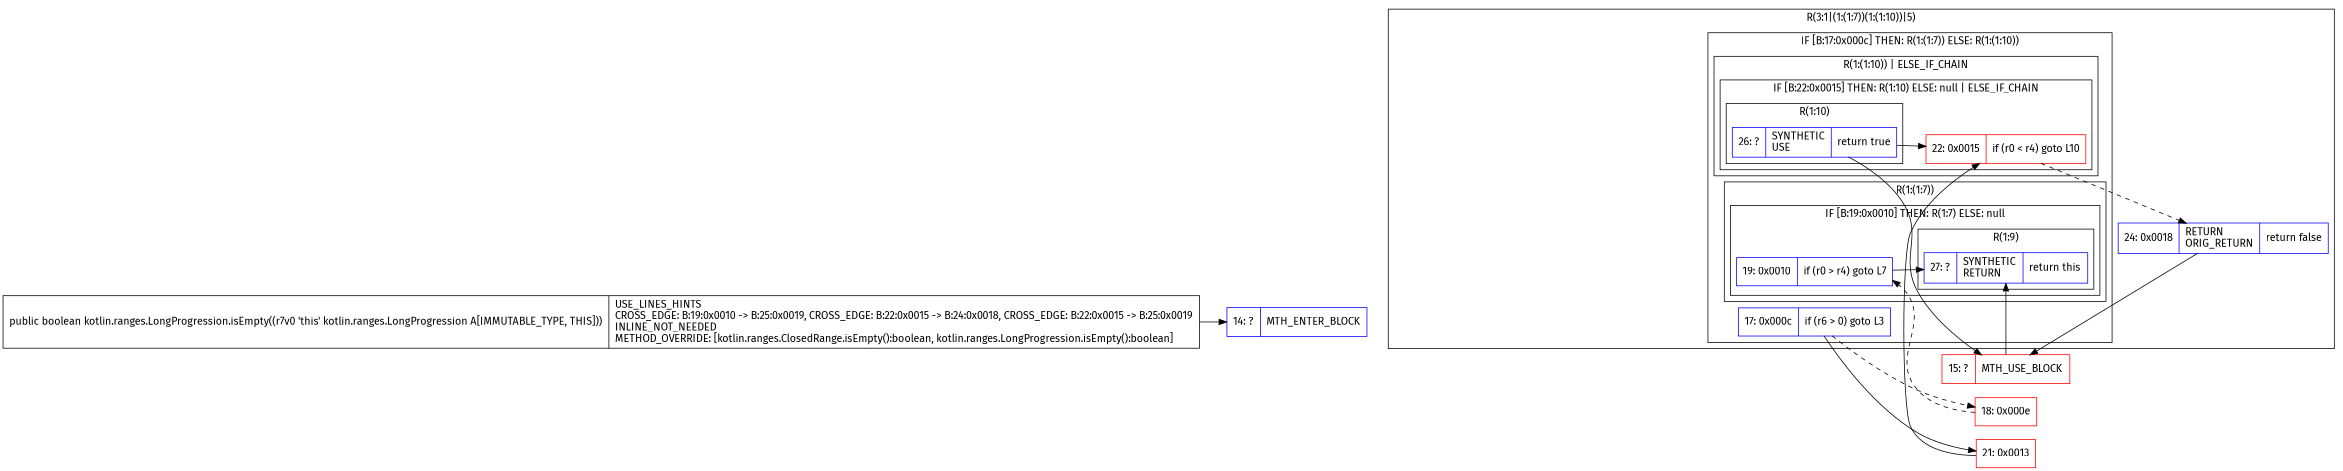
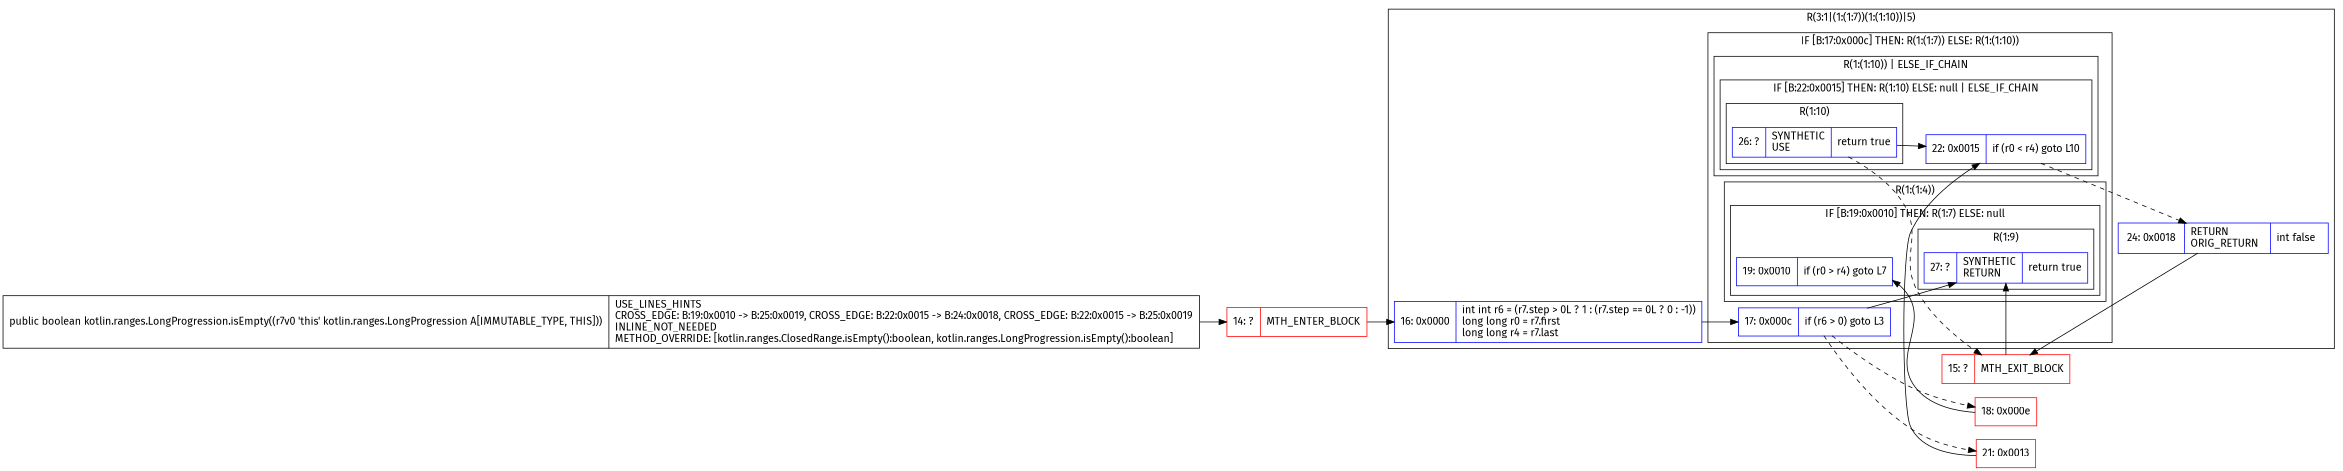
node "22: 0x0015": color red -> blue
cluster "R(1:(1:7))": label "R(1:(1:7))" -> "R(1:(1:4))"
node "24: 0x0018": text "return false" -> "int false"
node "27: ?": text "return this" -> "return true"
edge "19: 0x0010" -> "27: ?": now "17: 0x000c" -> "27: ?"
edge "26: ?" -> "15: ?": style solid -> dashed
node "14: ?": color blue -> red
node "16: 0x0000": added
node "15: ?": text "MTH_USE_BLOCK" -> "MTH_EXIT_BLOCK"
edge "18: 0x000e" -> "19: 0x0010": style dashed -> solid
edge "17: 0x000c" -> "21: 0x0013": style solid -> dashed
